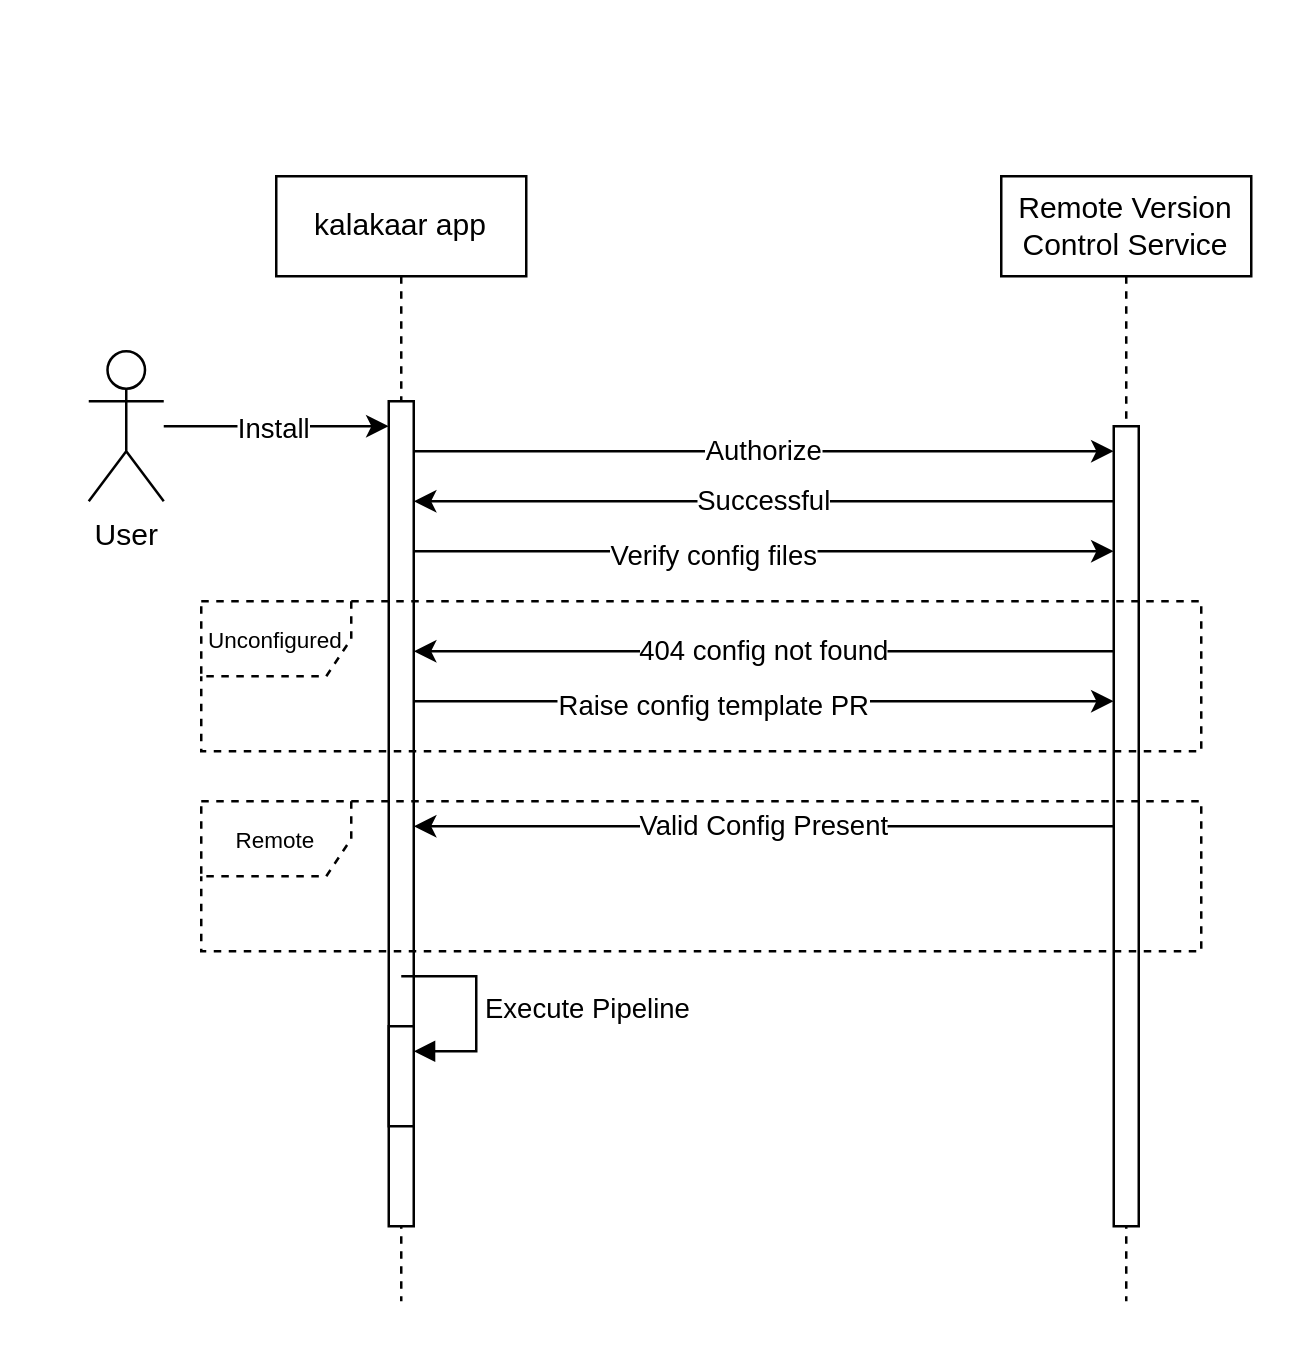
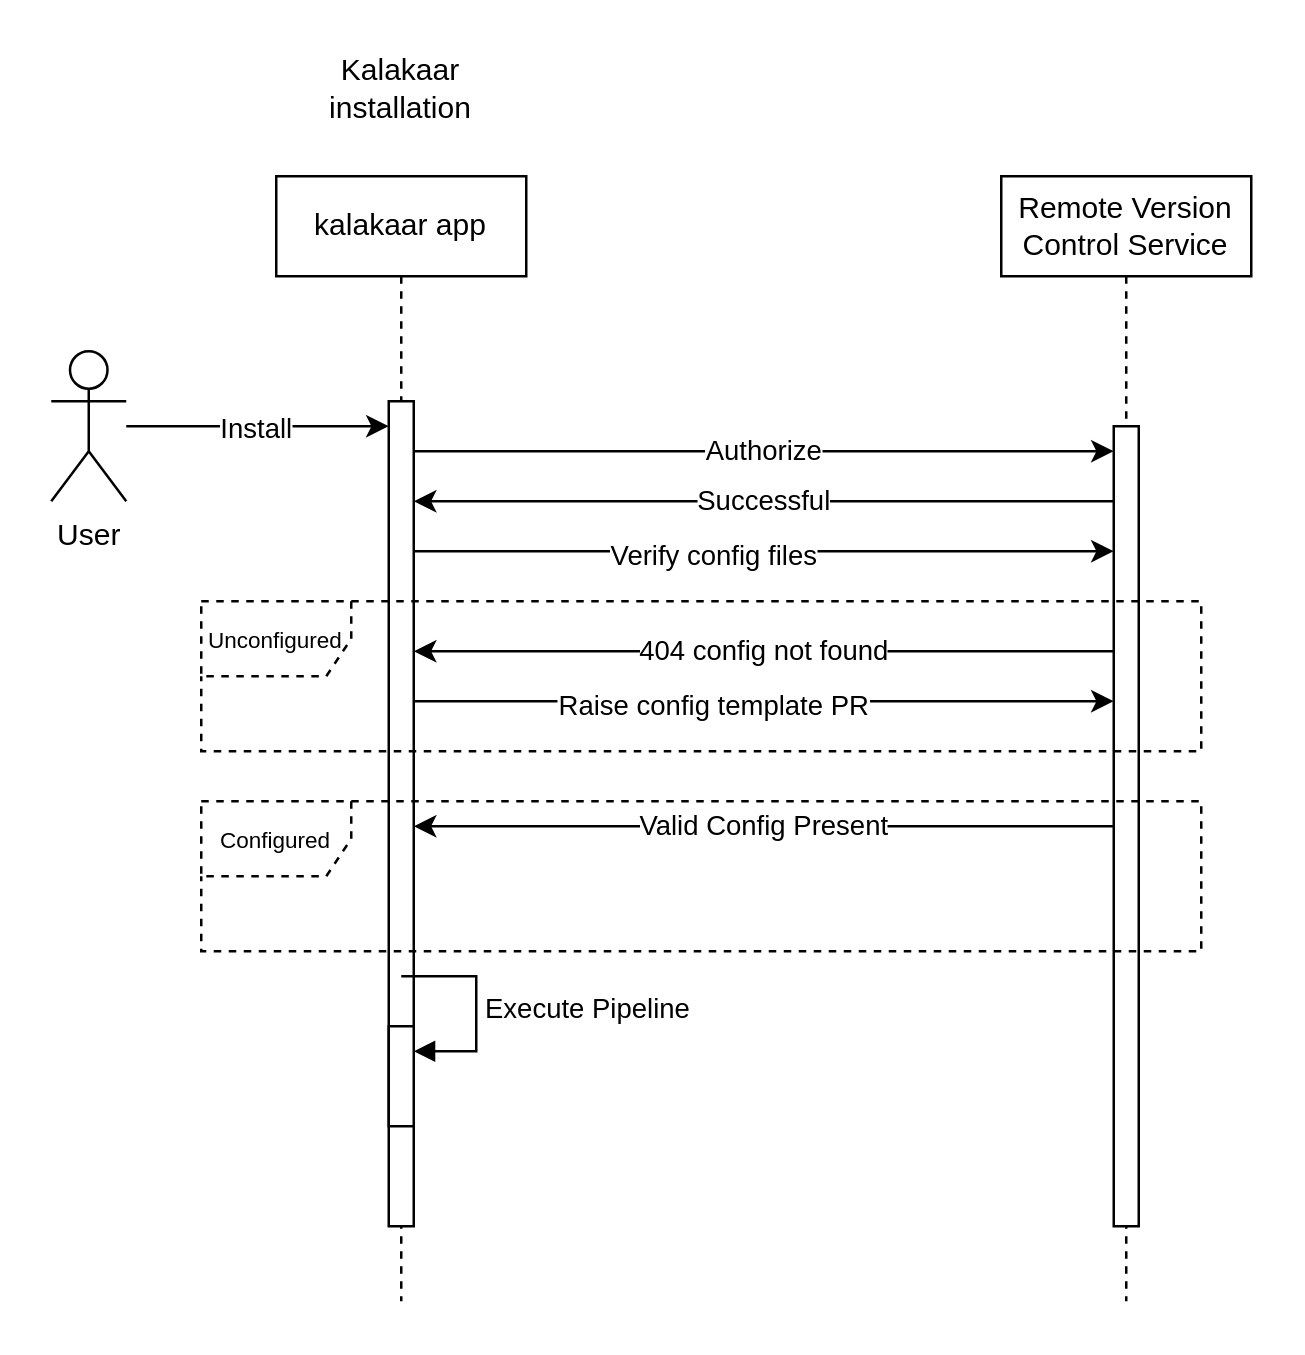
node "Kalakaar installation": added
node "User": moved (126, 426) -> (89, 426)
node "Remote": label "Remote" -> "Configured"
